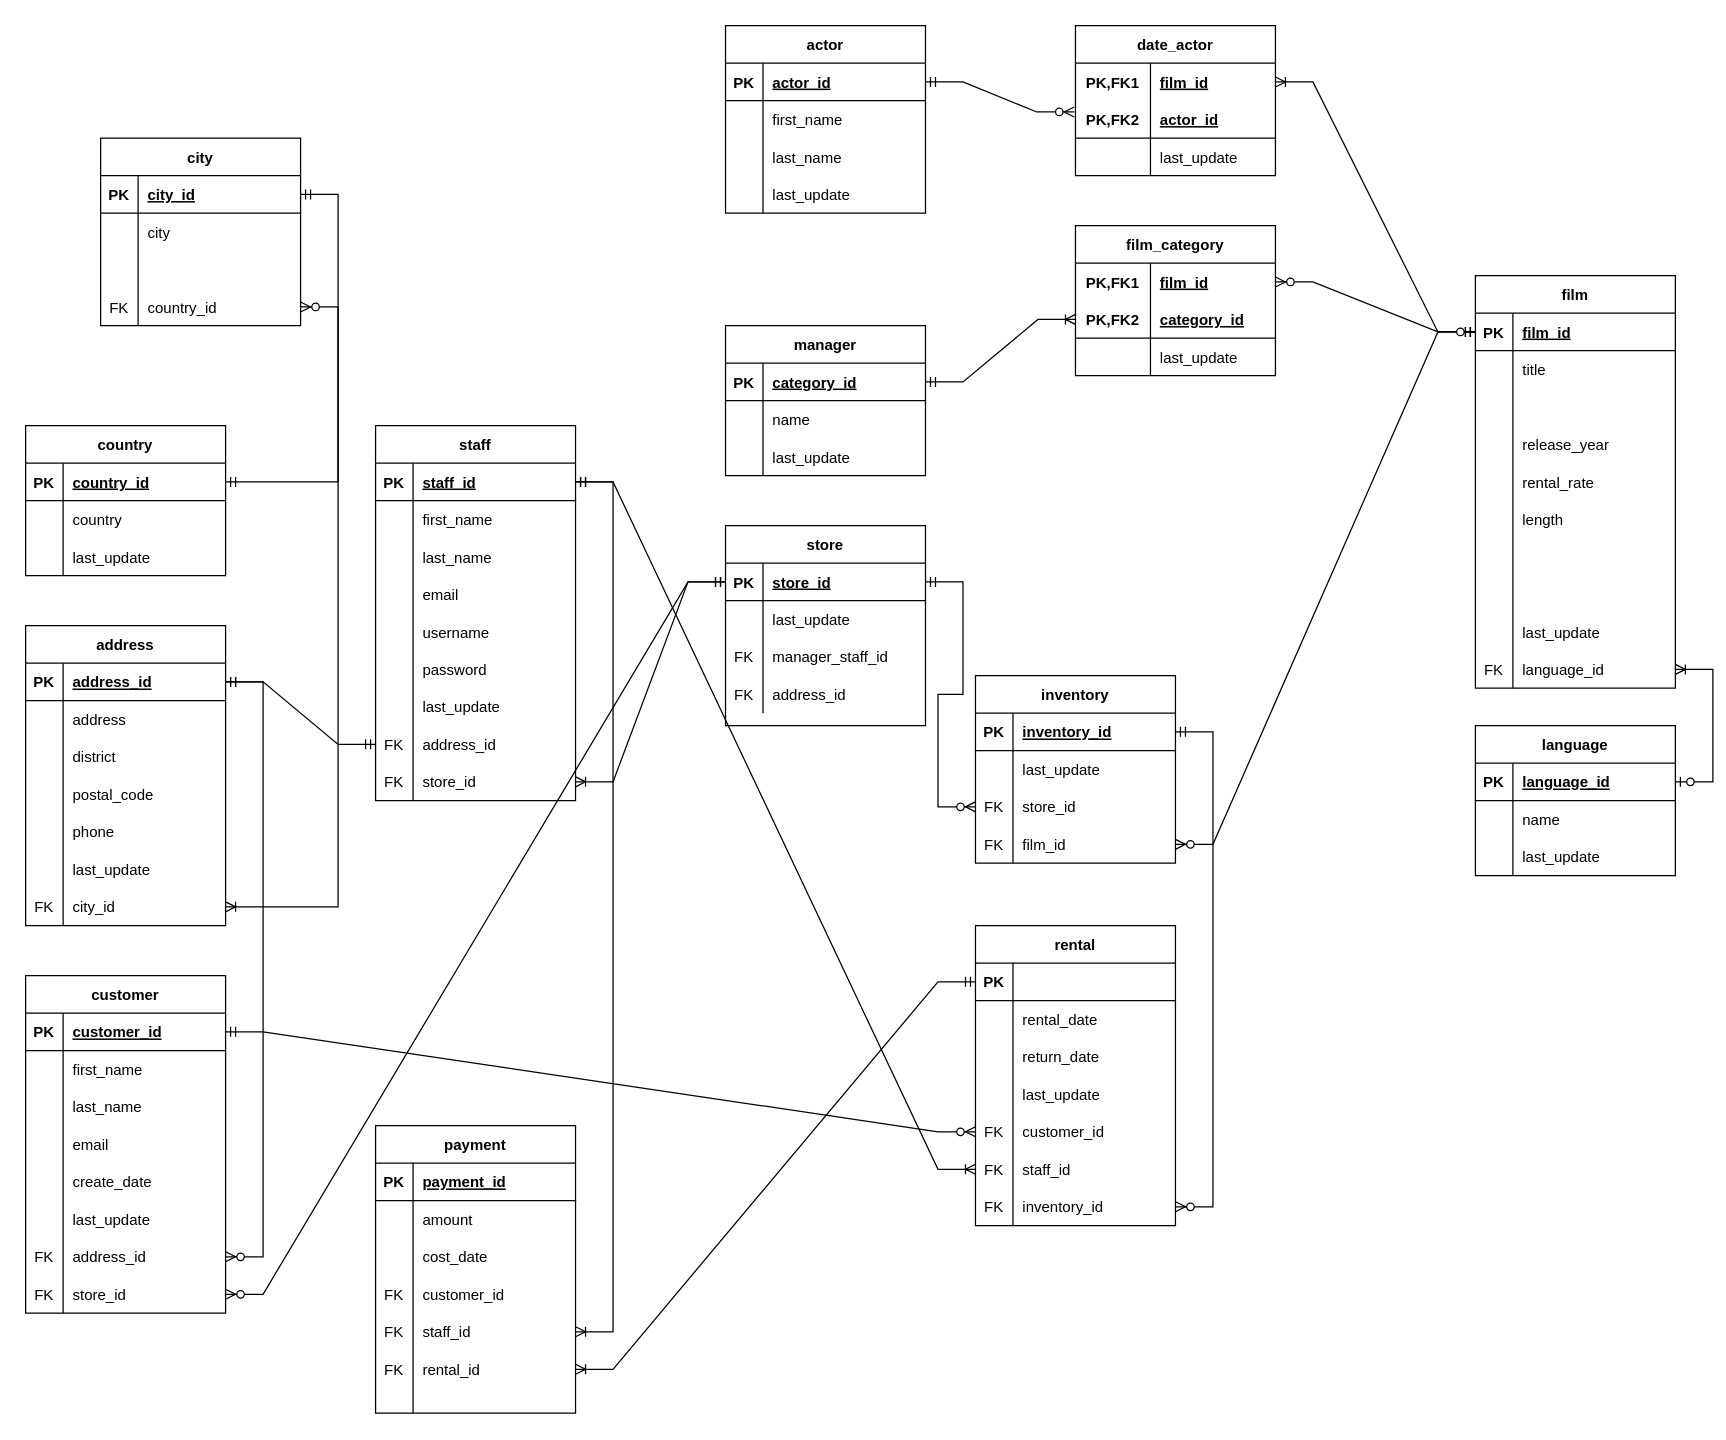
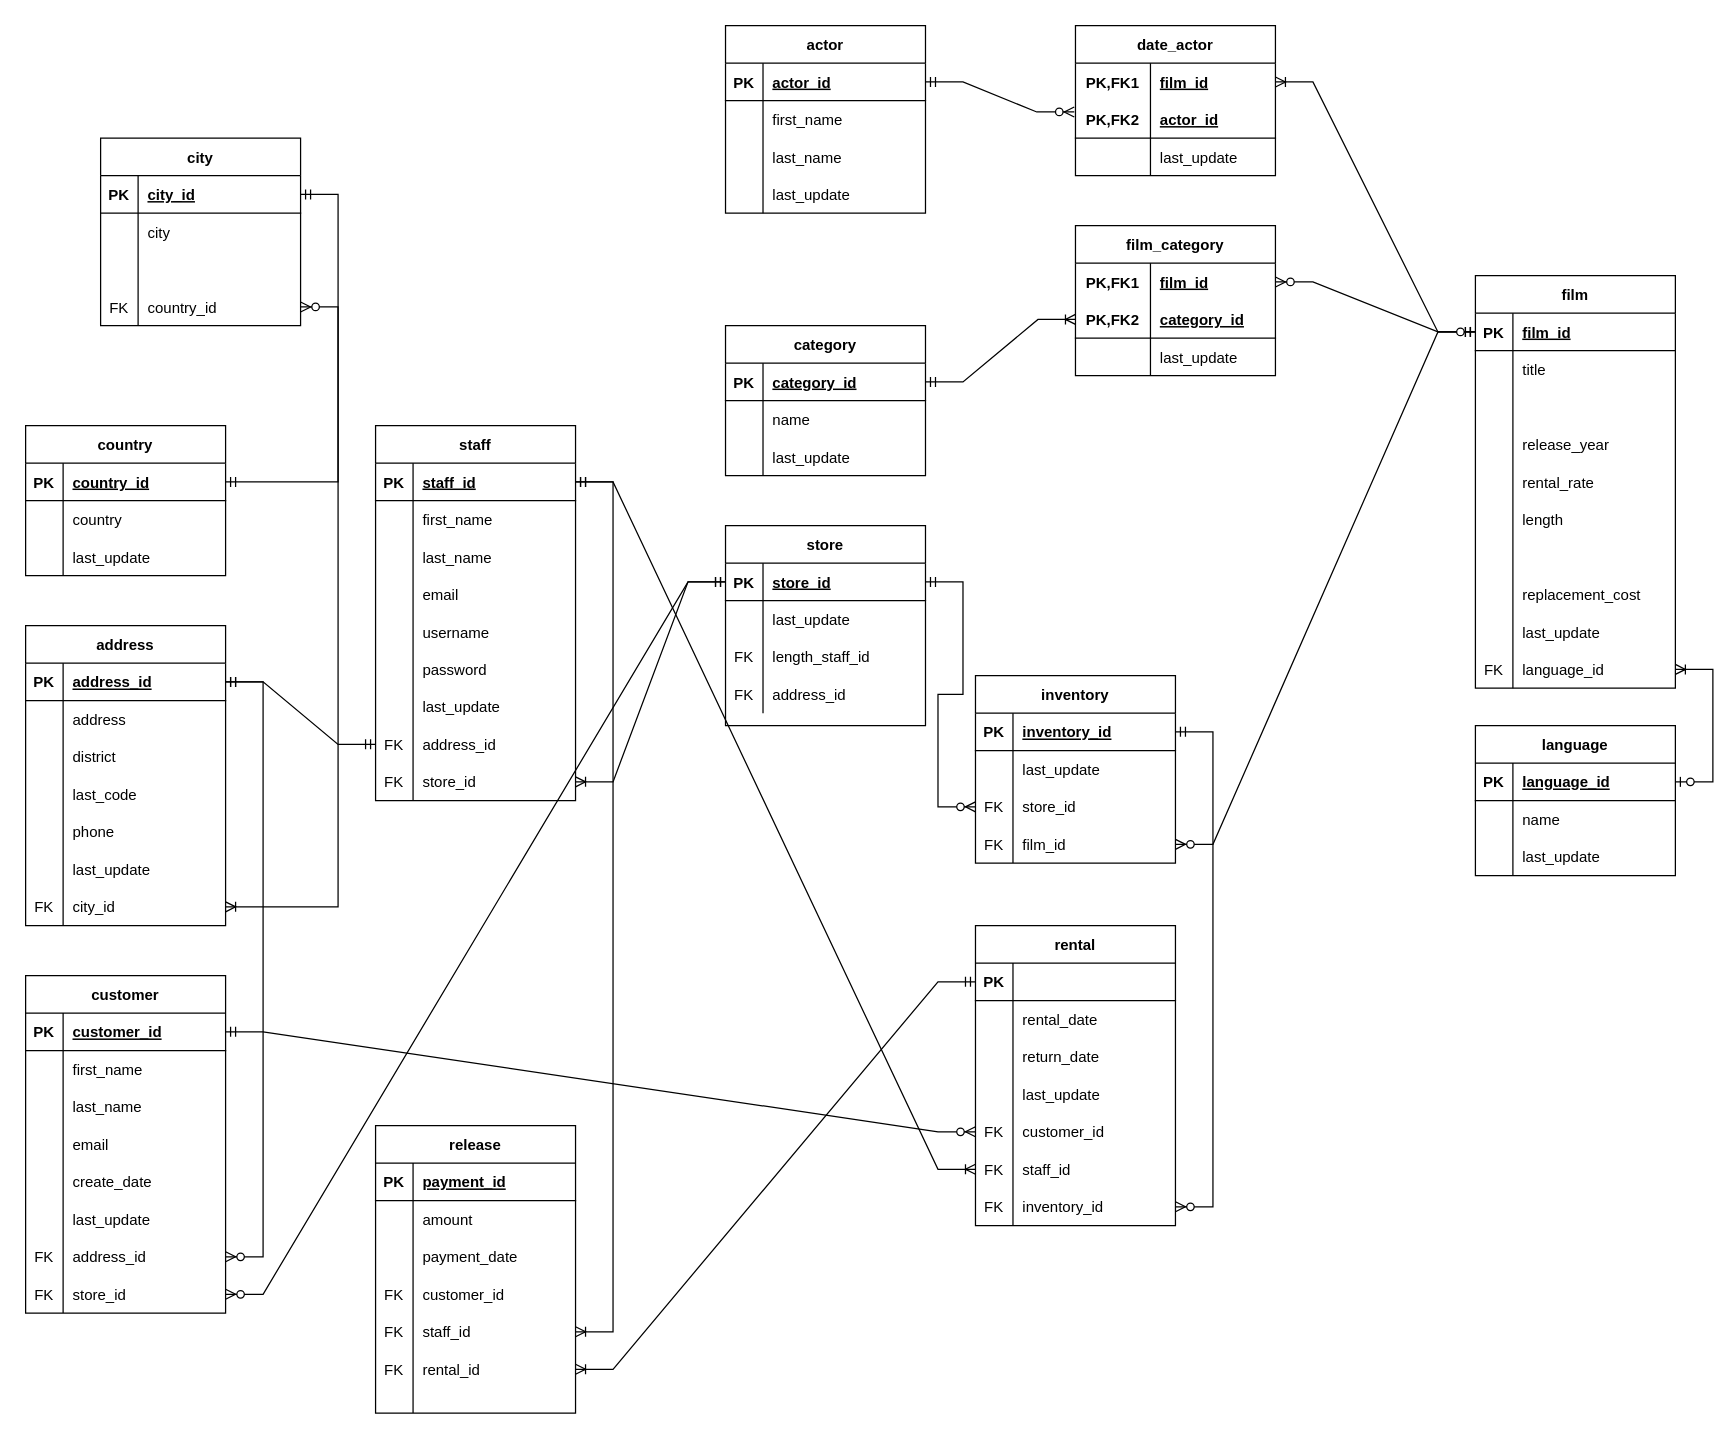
node "manager": label "manager" -> "category"
node "replacement_cost": added
node "manager_staff_id": label "manager_staff_id" -> "length_staff_id"
node "postal_code": label "postal_code" -> "last_code"
node "payment": label "payment" -> "release"
node "cost_date": label "cost_date" -> "payment_date"
